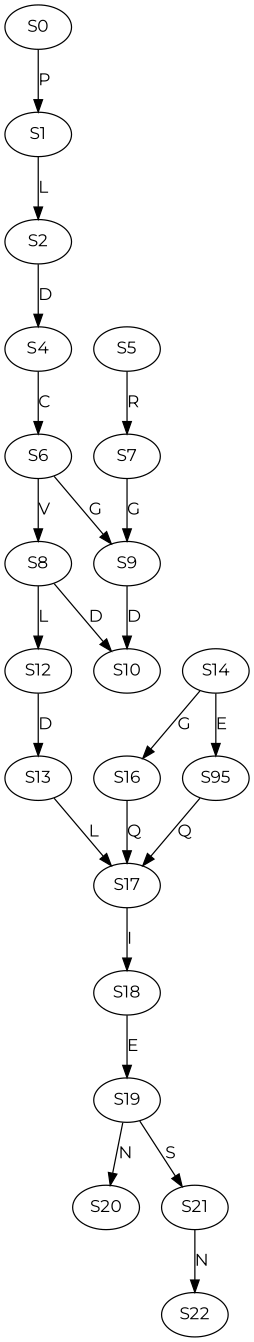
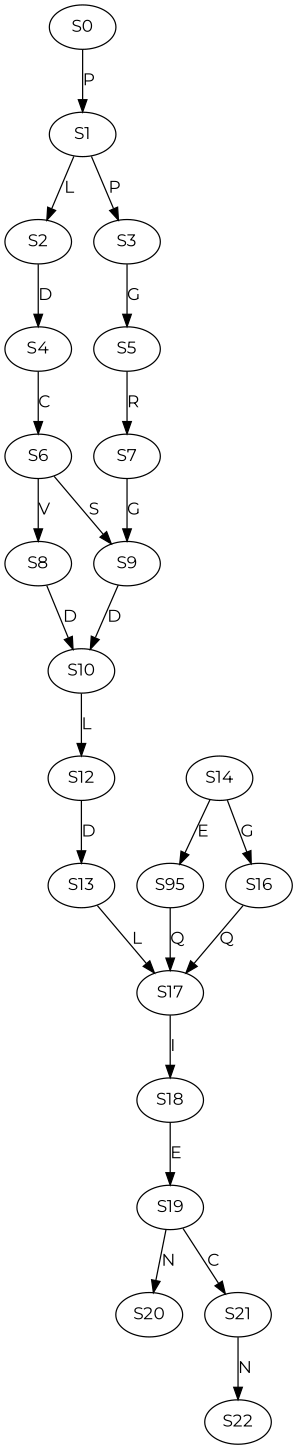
node "S3": added
edge "S6" -> "S9": label "G" -> "S"
edge "S8" -> "S12": now "S10" -> "S12"
edge "S19" -> "S21": label "S" -> "C"
